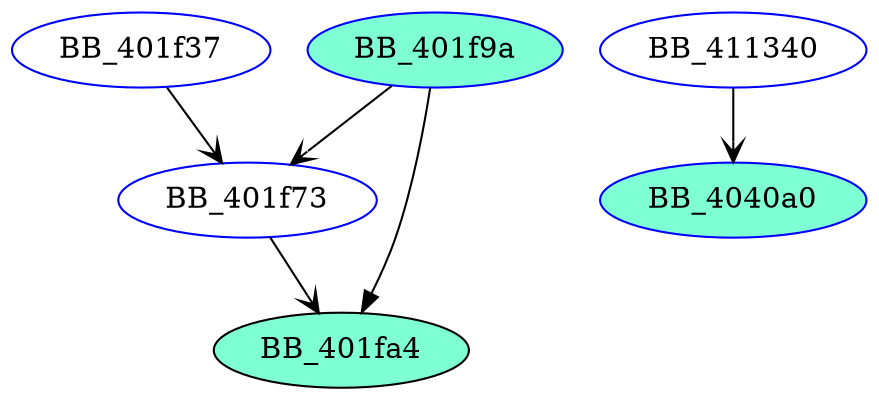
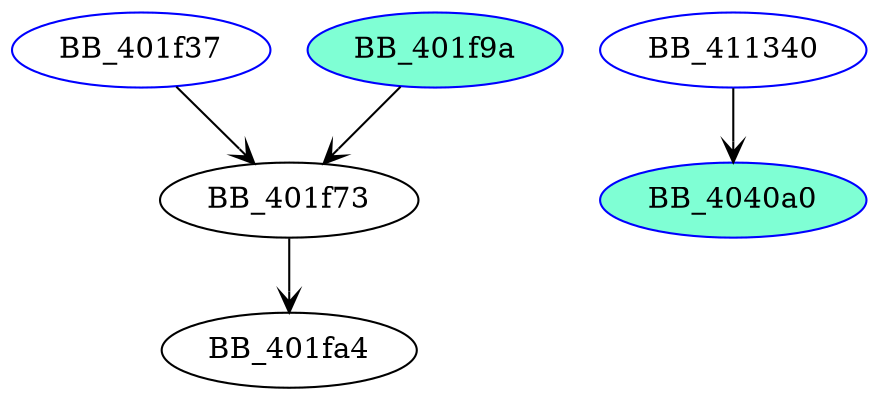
edge "BB_401f9a" -> "BB_401fa4": removed
node "BB_401f73": color blue -> black
node "BB_401fa4": fillcolor aquamarine -> white
